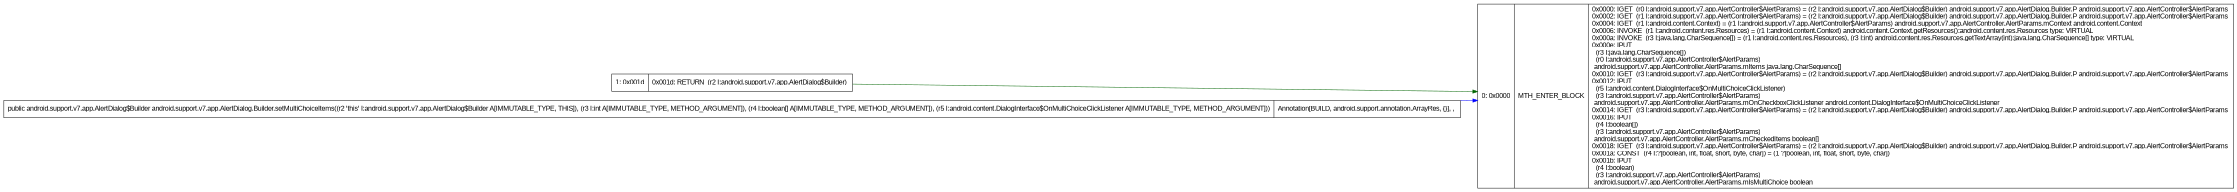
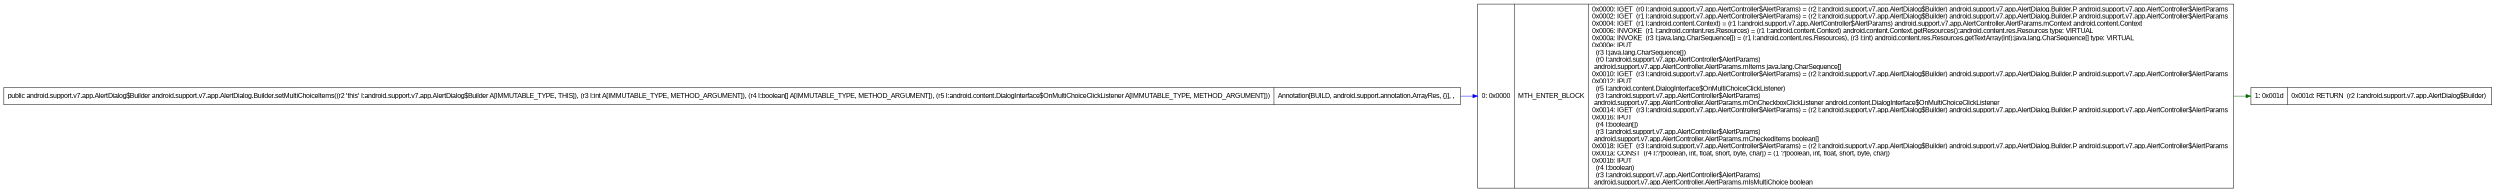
edge "1: 0x001d" -> "0: 0x0000": reversed
